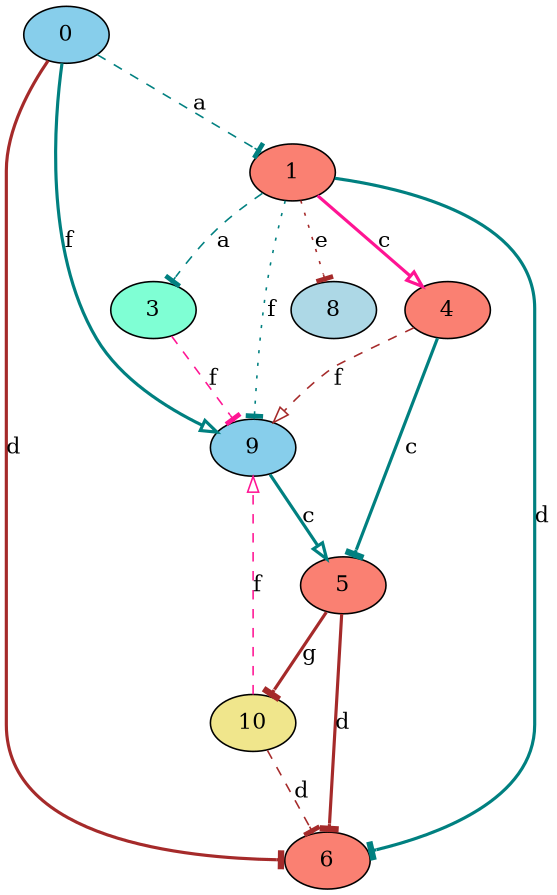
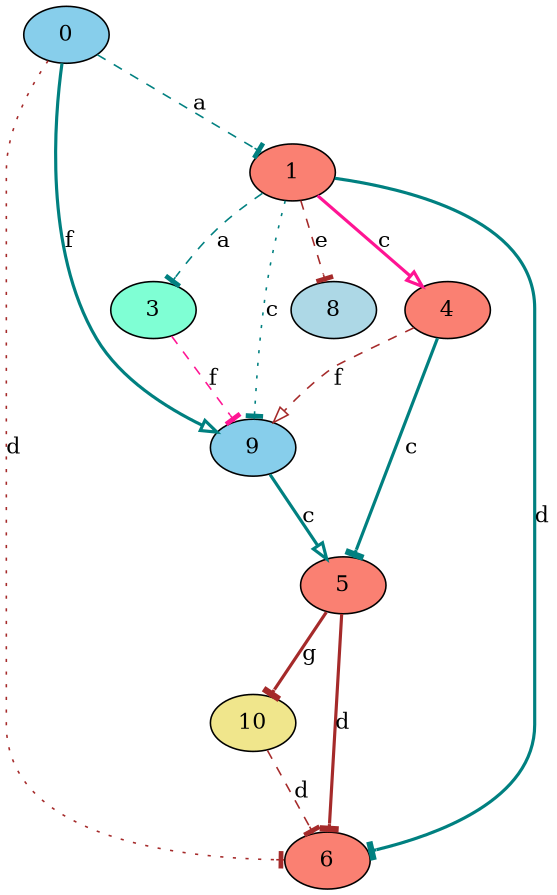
edge "1" -> "8": style dotted -> dashed
edge "1" -> "9": label "f" -> "c"
edge "0" -> "6": style bold -> dotted
edge "10" -> "9": removed, label "f"
